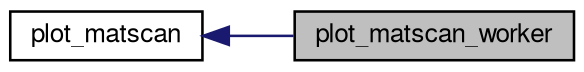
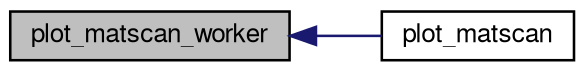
edge "plot_matscan_worker" -> "plot_matscan": reversed
